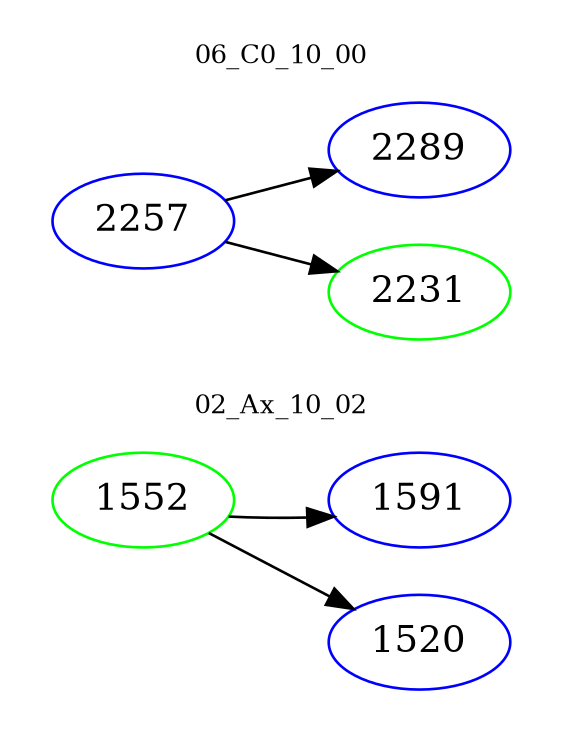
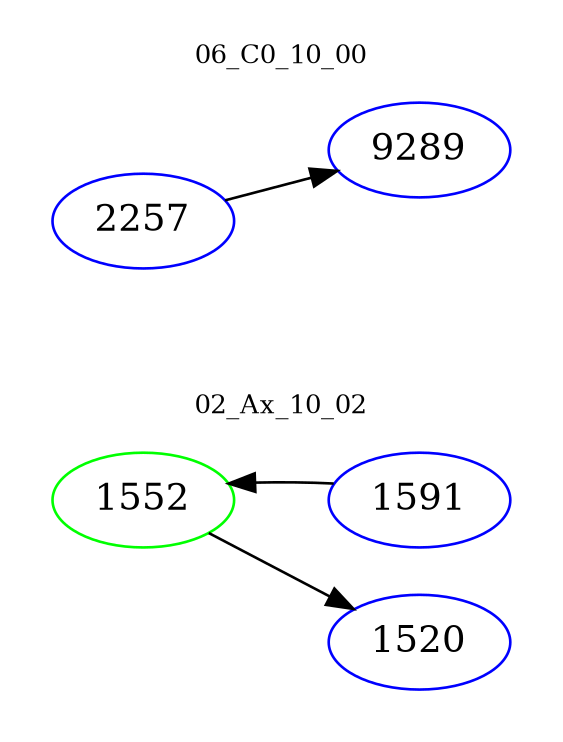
node "2289": label "2289" -> "9289"
node "2231": removed
edge "1552" -> "1591": reversed
